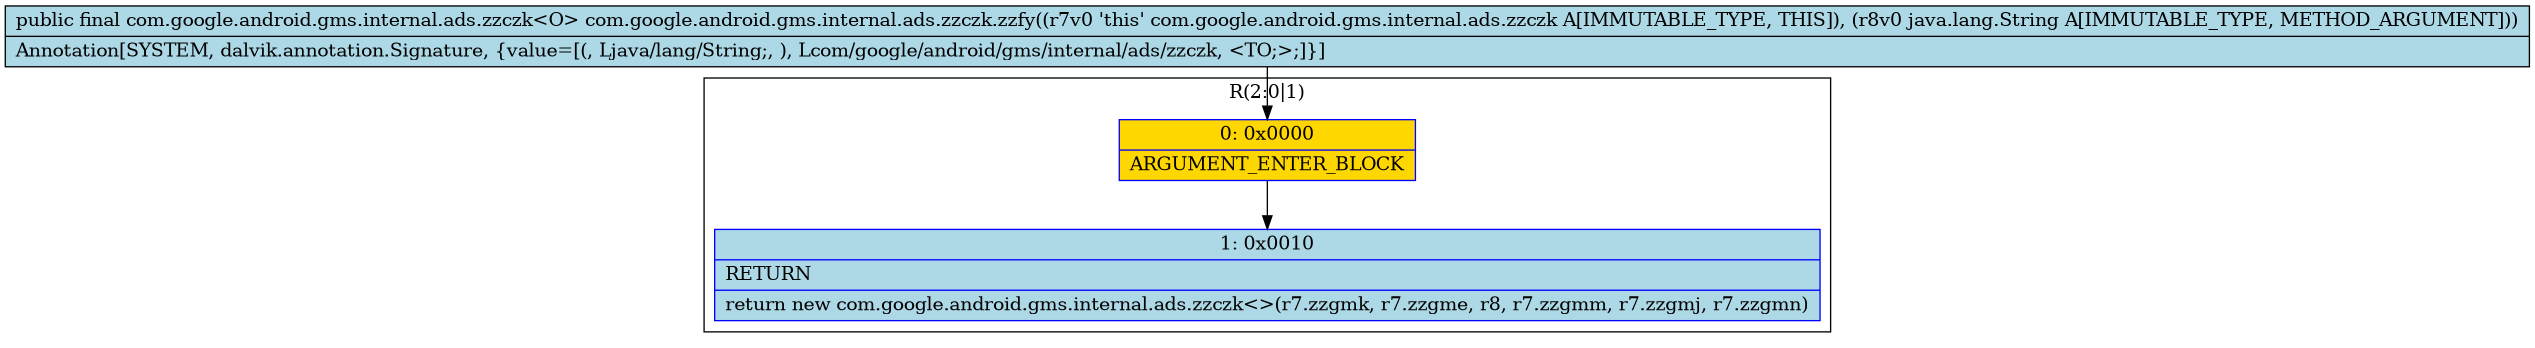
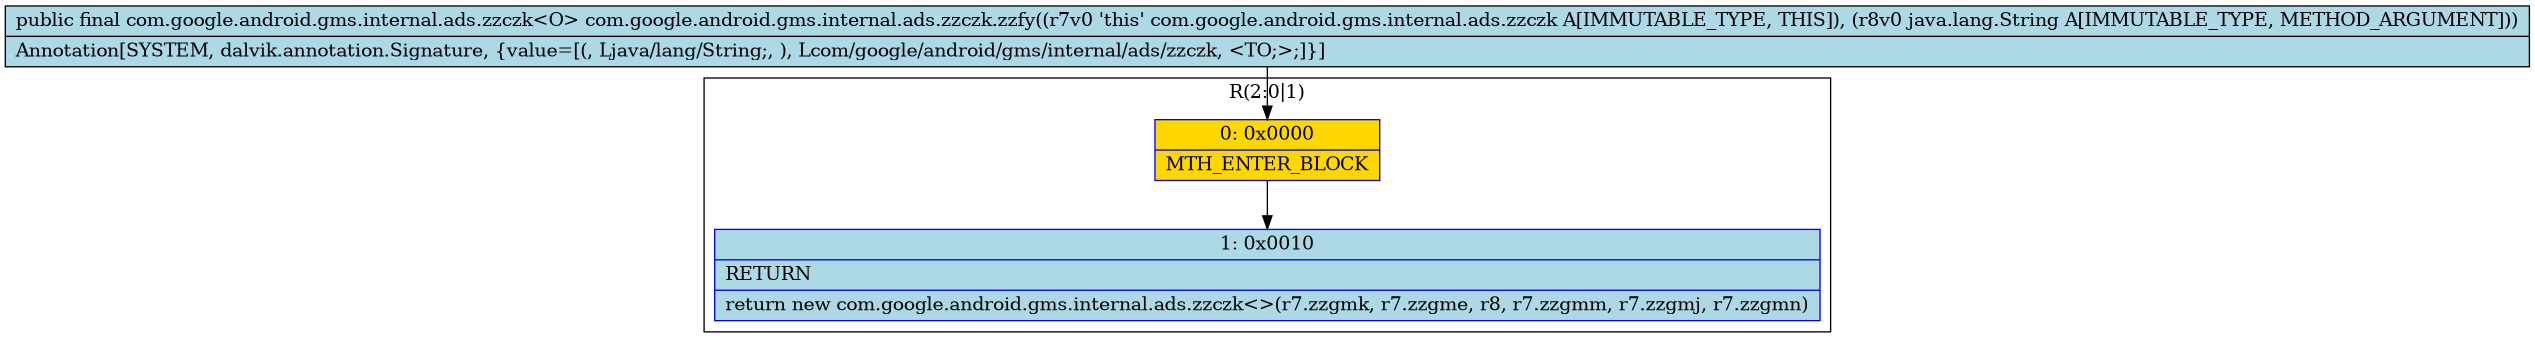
node "0: 0x0000": text "ARGUMENT_ENTER_BLOCK" -> "MTH_ENTER_BLOCK"
